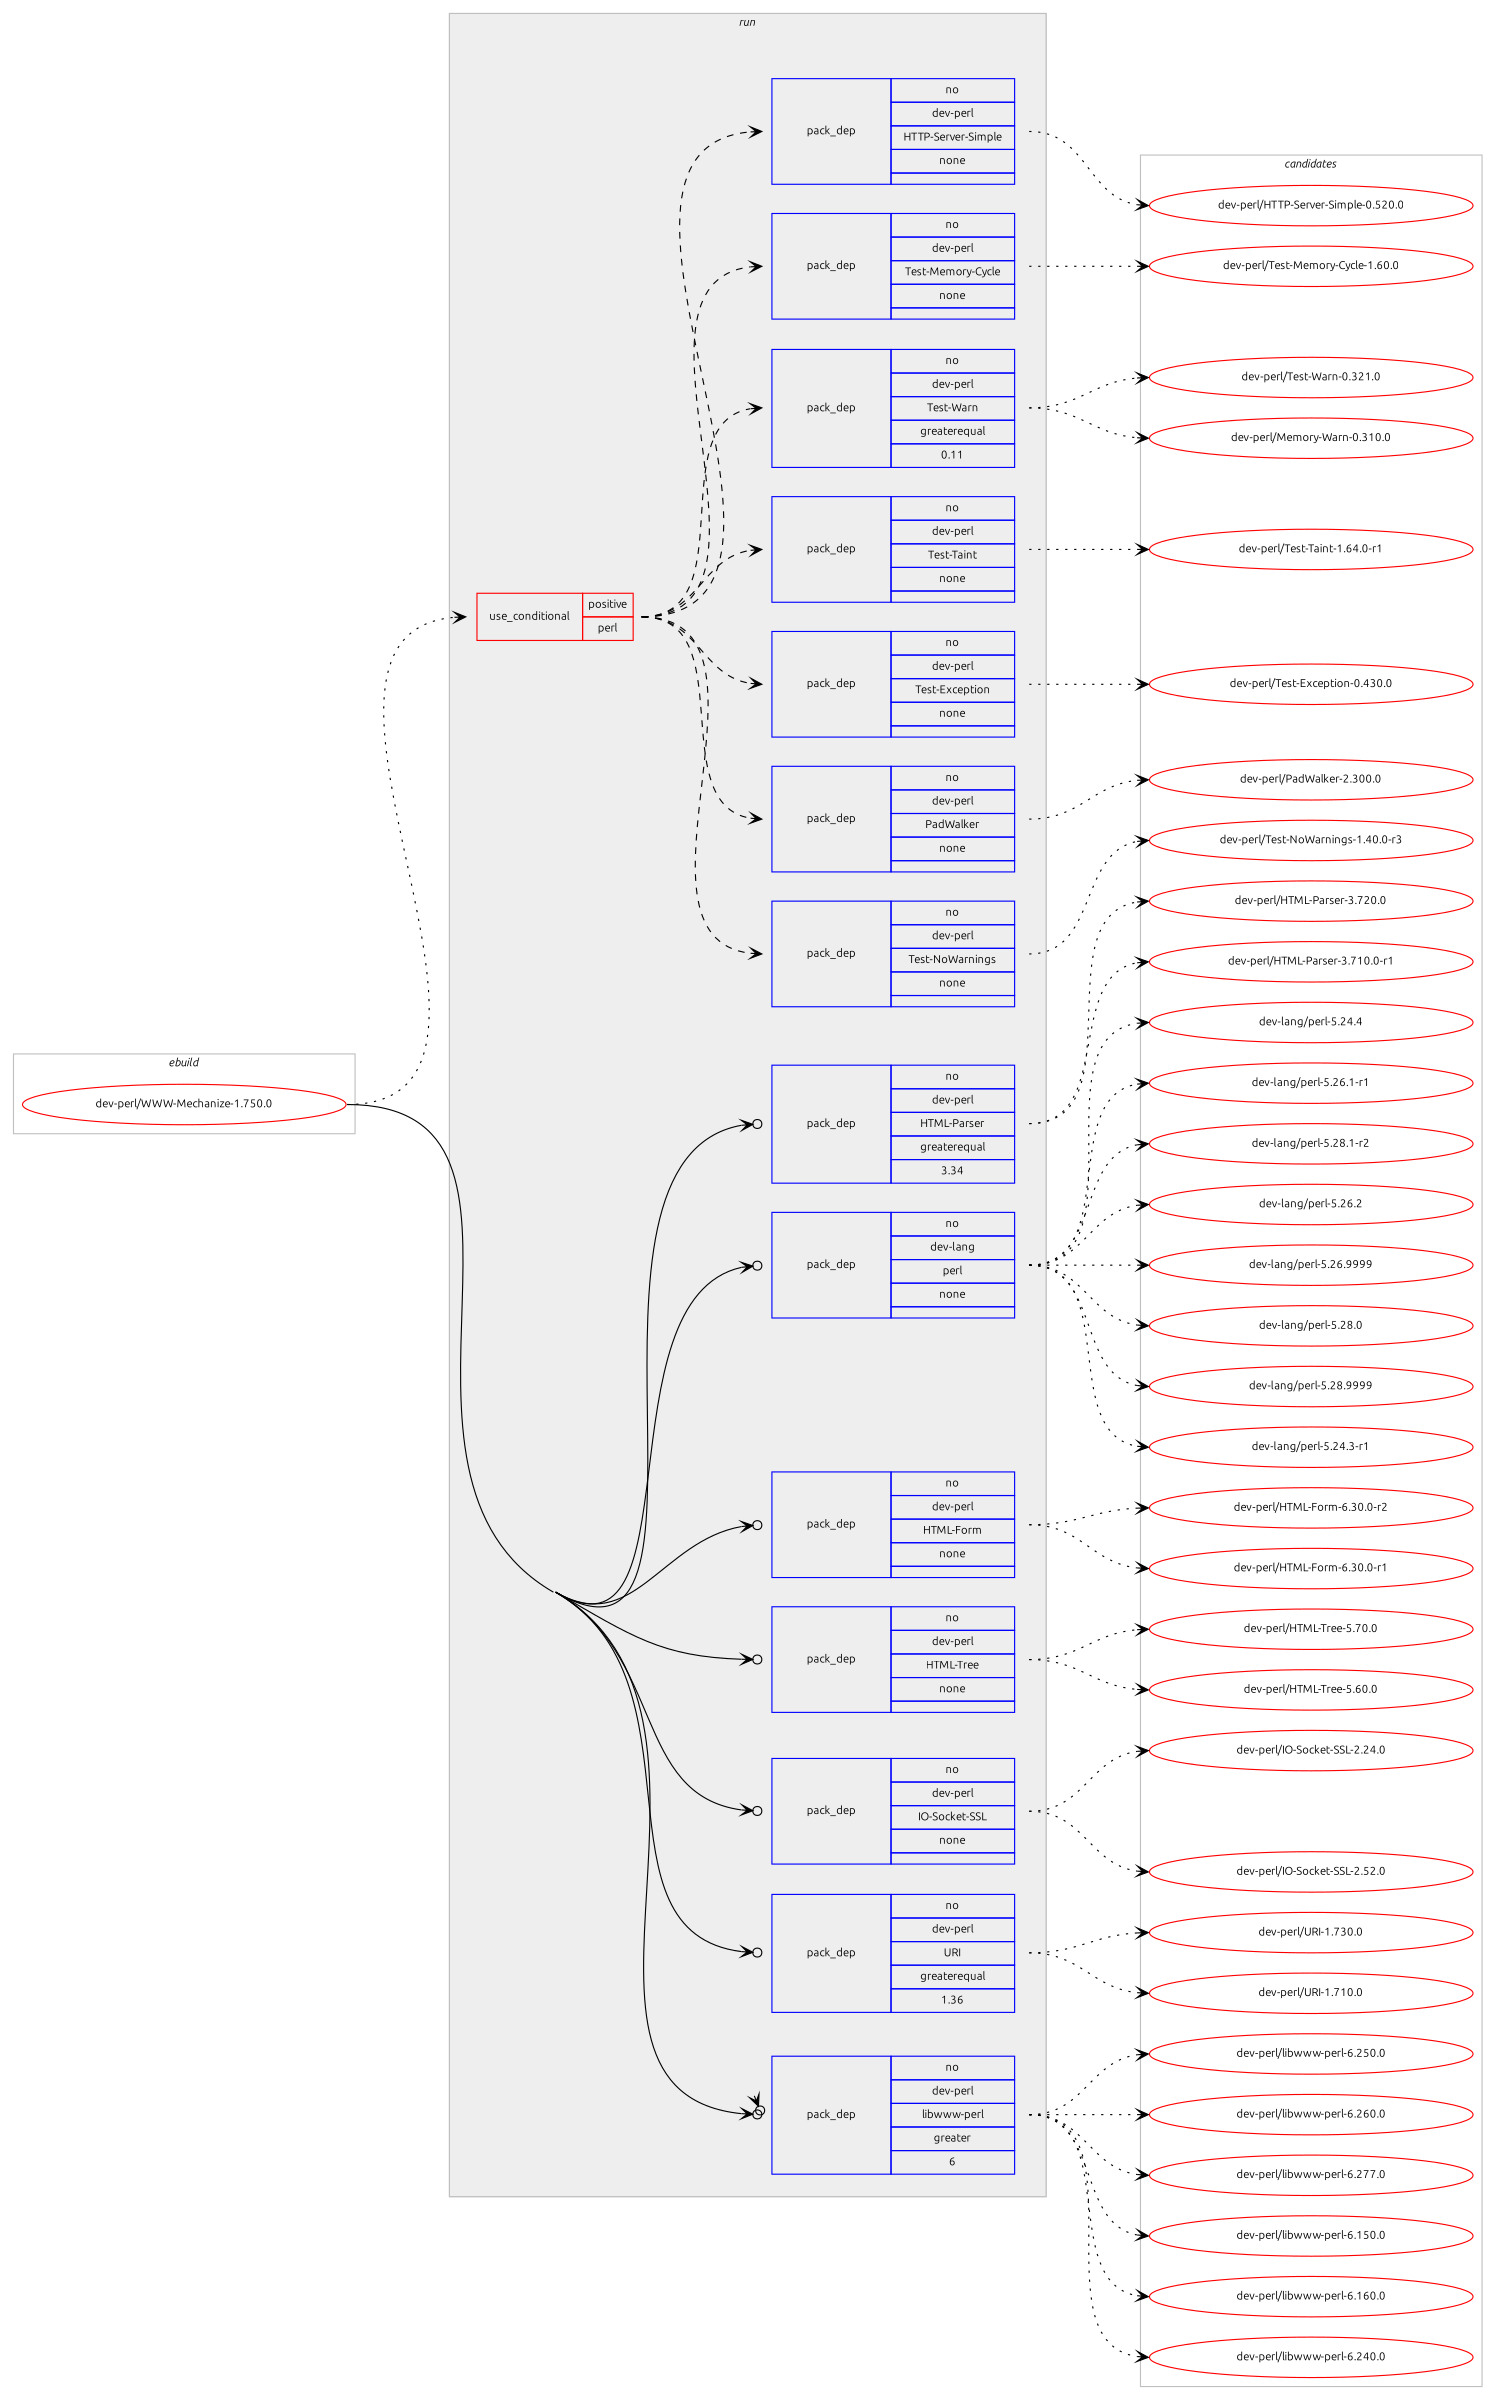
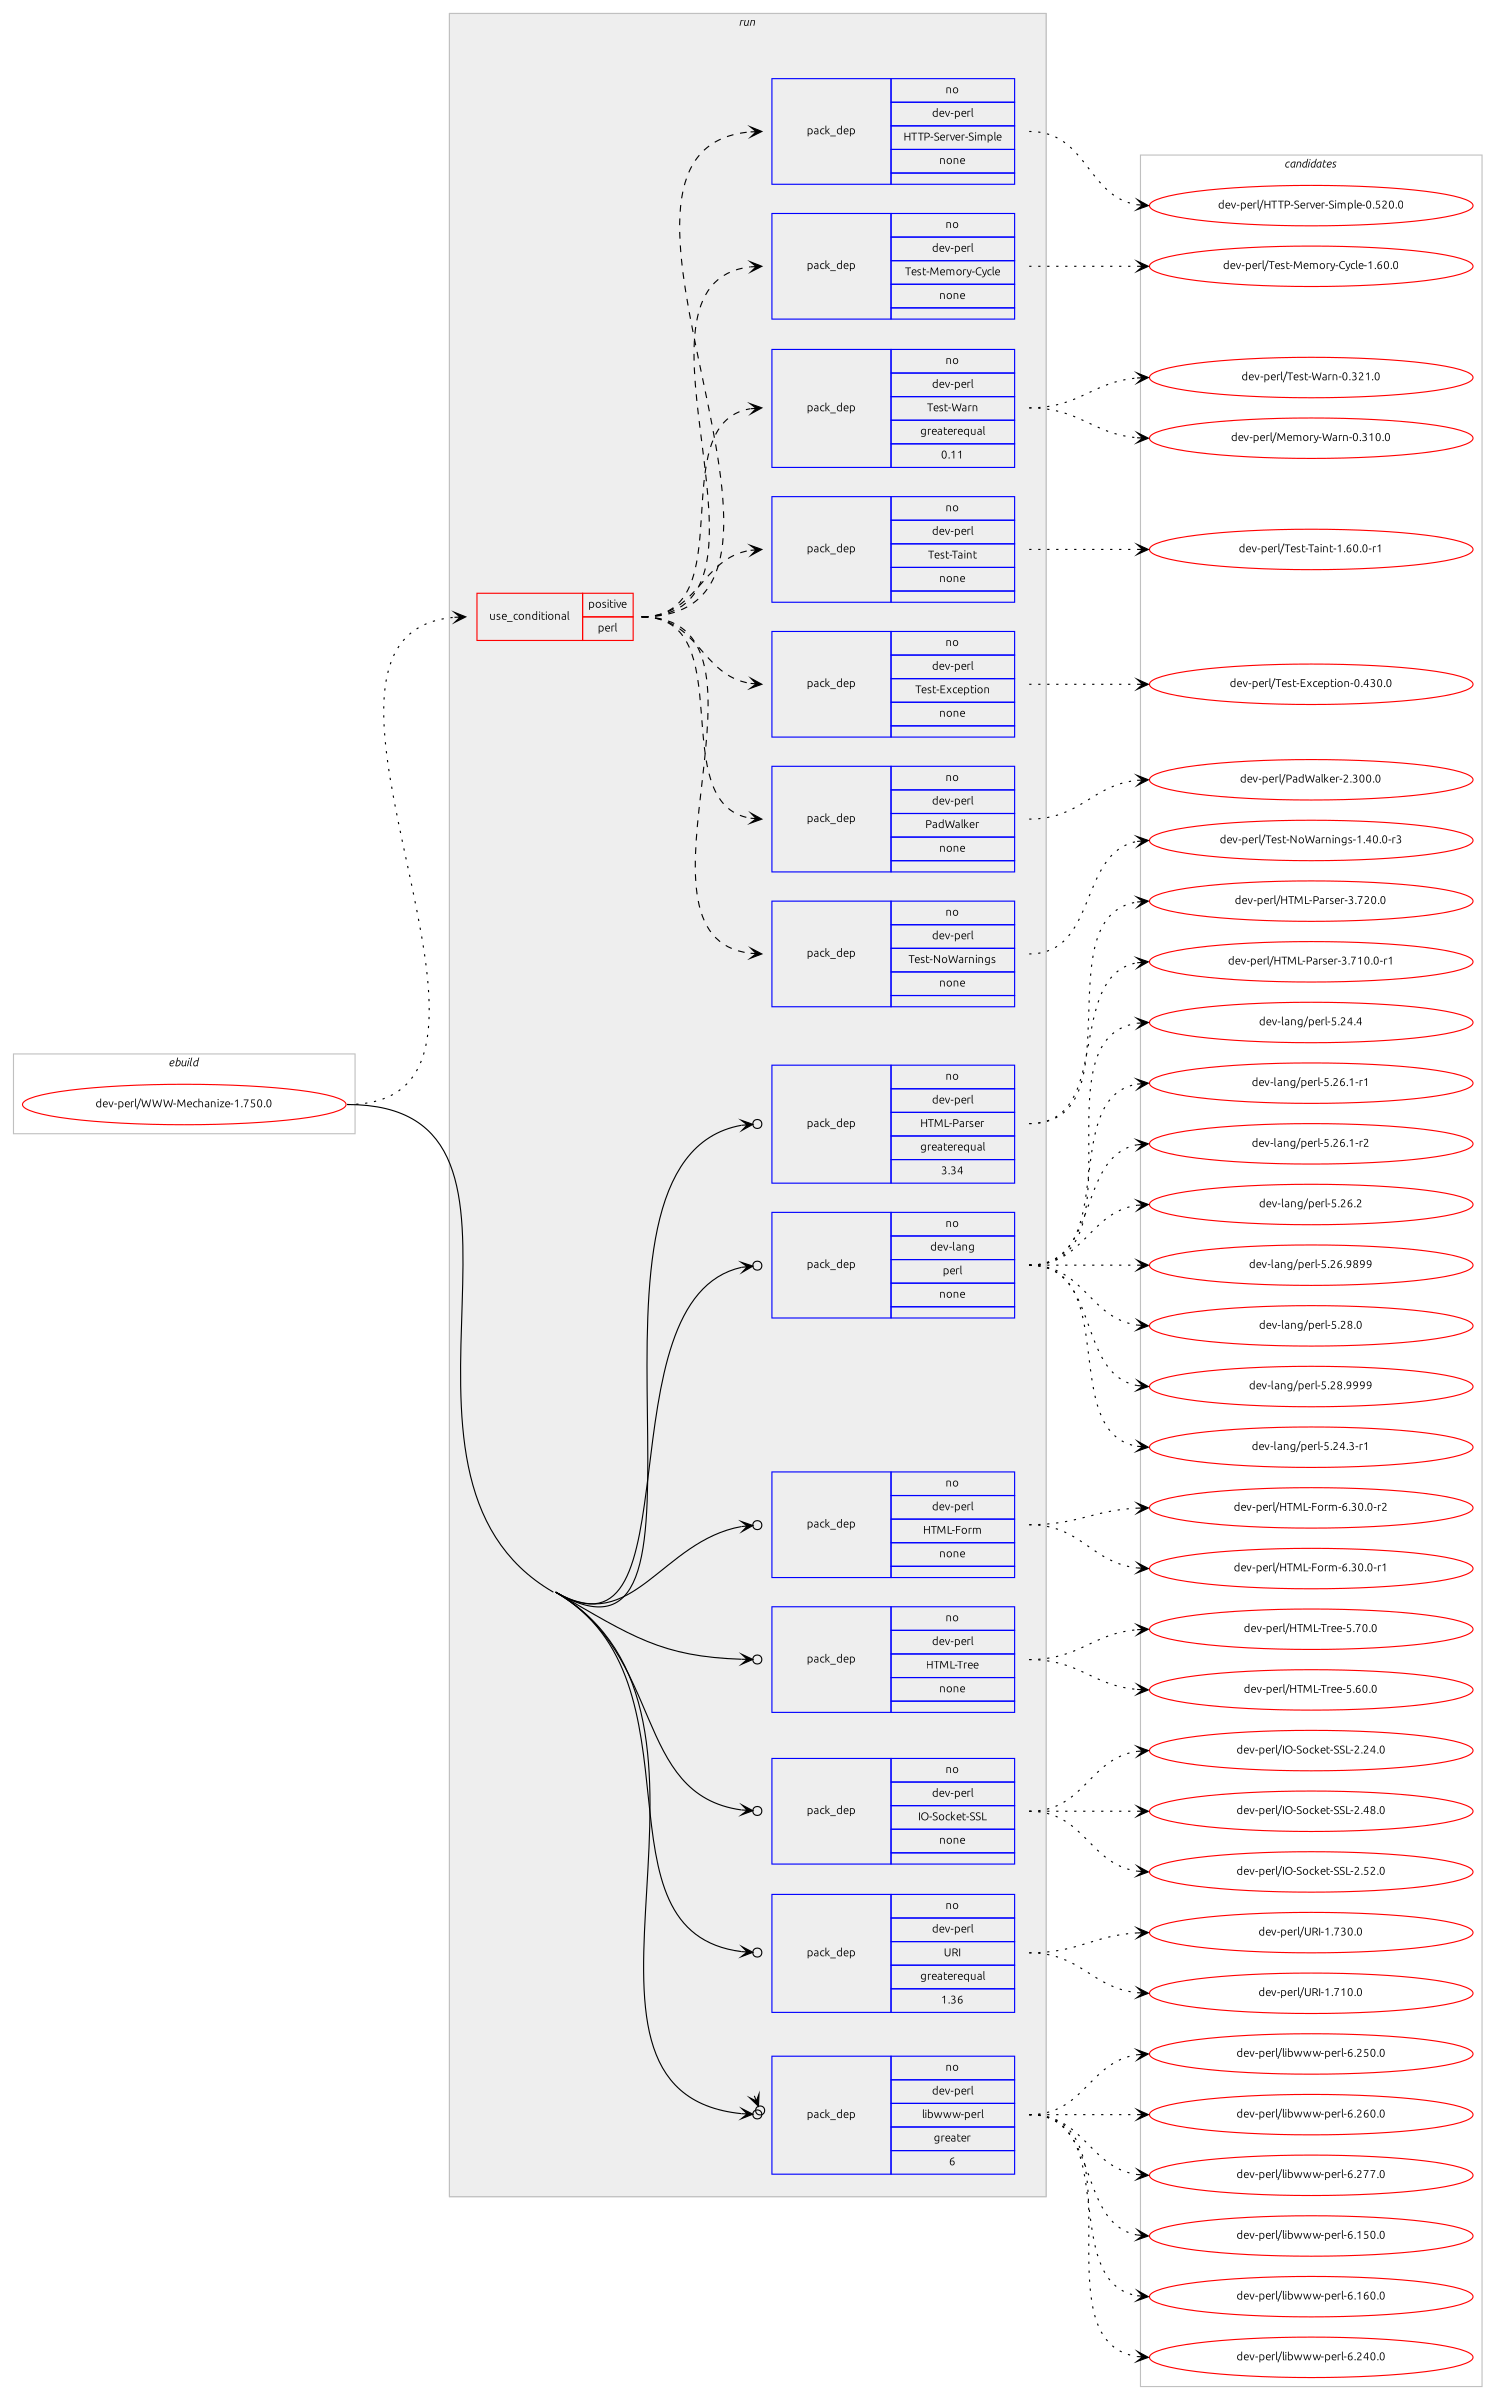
node "dev-perl/Test-Taint-1.64.0-r1": label "dev-perl/Test-Taint-1.64.0-r1" -> "dev-perl/Test-Taint-1.60.0-r1"
node "dev-lang/perl-5.28.1-r2": label "dev-lang/perl-5.28.1-r2" -> "dev-lang/perl-5.26.1-r2"
node "dev-lang/perl-5.26.9999": label "dev-lang/perl-5.26.9999" -> "dev-lang/perl-5.26.9899"
node "dev-perl/IO-Socket-SSL-2.48.0": added
